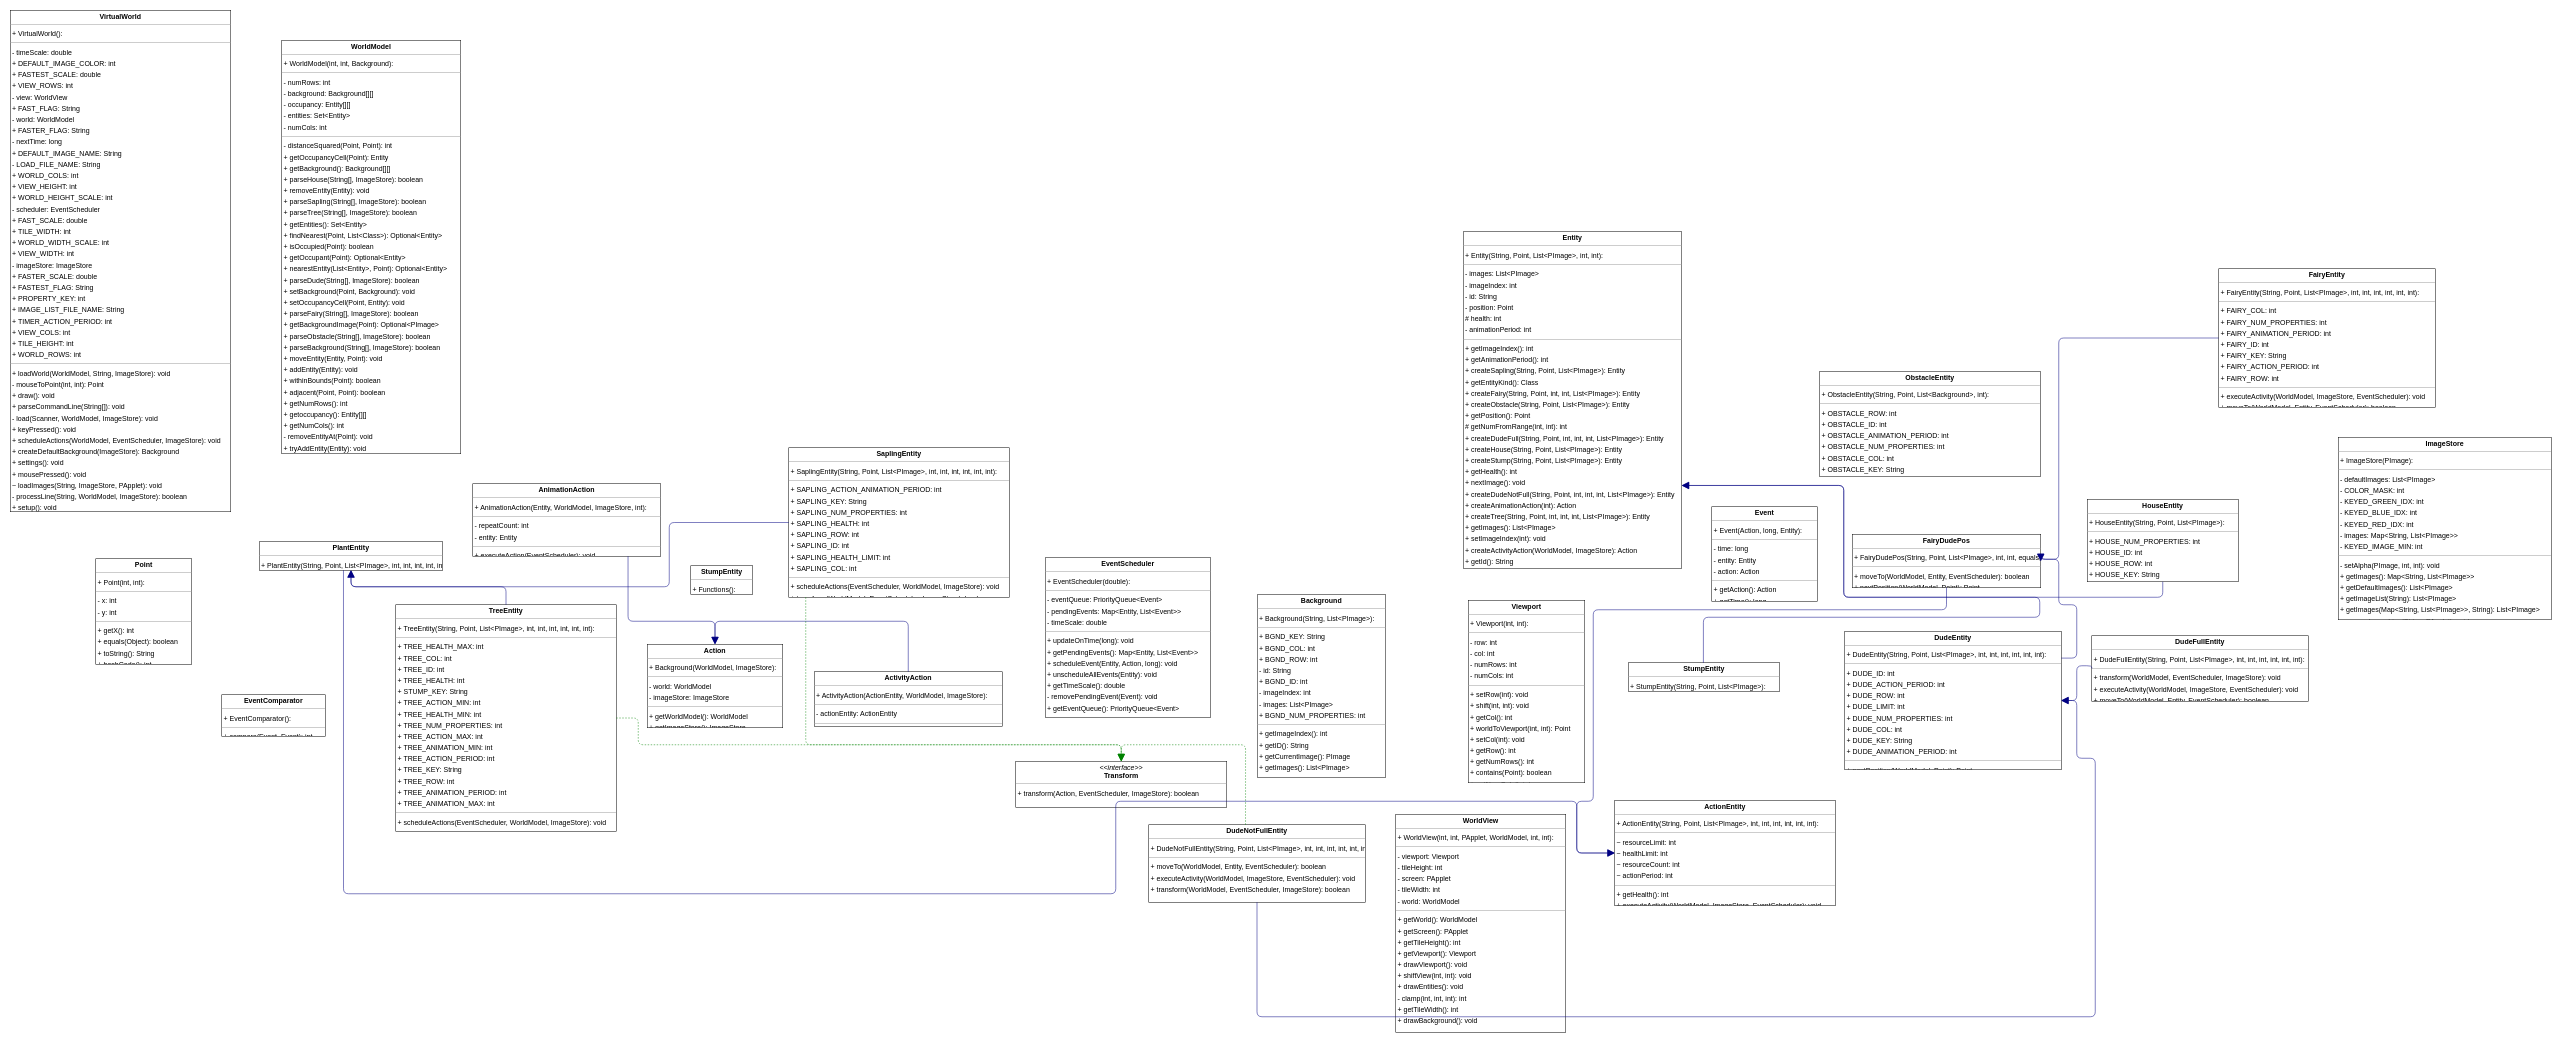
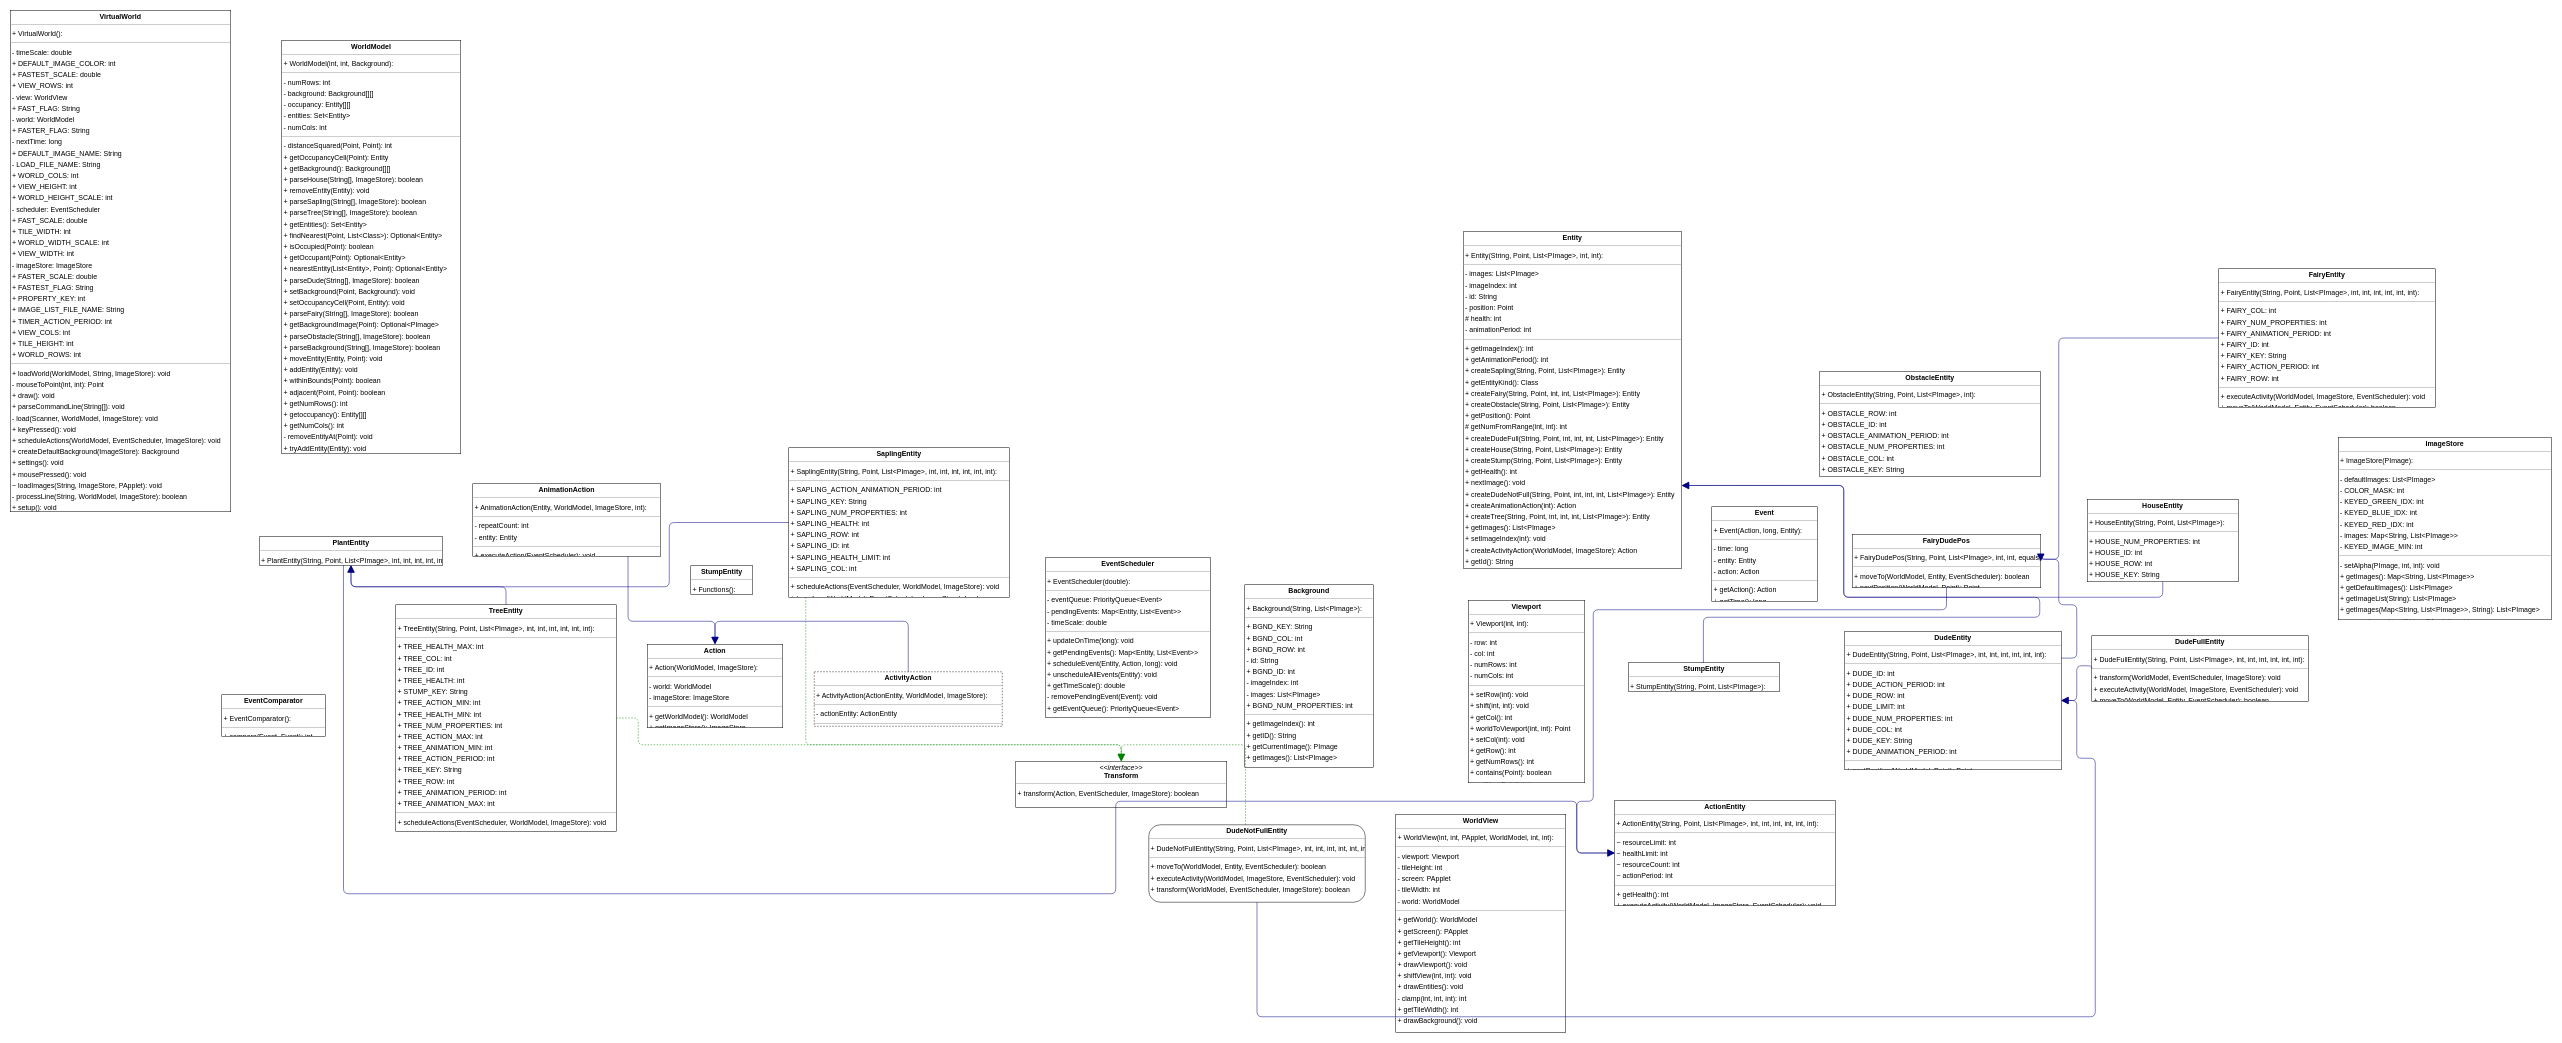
node "ObstacleEntity + ObstacleEntity(String, Point, List<Background>, int): + OBSTACLE_ROW: int + OBSTACLE_ID: int + OBSTACLE_ANIMATION_PERIOD: int + OBSTACLE_NUM_PROPERTIES: int + OBSTACLE_COL: int + OBSTACLE_KEY: String + scheduleActions(EventScheduler, WorldModel, ImageStore): void": label "ObstacleEntity + ObstacleEntity(String, Point, List<Background>, int): + OBSTACLE_ROW: int + OBSTACLE_ID: int + OBSTACLE_ANIMATION_PERIOD: int + OBSTACLE_NUM_PROPERTIES: int + OBSTACLE_COL: int + OBSTACLE_KEY: String + scheduleActions(EventScheduler, WorldModel, ImageStore): void" -> "ObstacleEntity + ObstacleEntity(String, Point, List<PImage>, int): + OBSTACLE_ROW: int + OBSTACLE_ID: int + OBSTACLE_ANIMATION_PERIOD: int + OBSTACLE_NUM_PROPERTIES: int + OBSTACLE_COL: int + OBSTACLE_KEY: String + scheduleActions(EventScheduler, WorldModel, ImageStore): void"
node "PlantEntity + PlantEntity(String, Point, List<PImage>, int, int, int, int, int, int):": moved (351, 556) -> (351, 551)
node "Point + Point(int, int): - x: int - y: int + getX(): int + equals(Object): boolean + toString(): String + hashCode(): int + getY(): int": removed
node "Action + Background(WorldModel, ImageStore): - world: WorldModel - imageStore: ImageStore + getWorldModel(): WorldModel + getImageStore(): ImageStore + executeAction(EventScheduler): void": label "Action + Background(WorldModel, ImageStore): - world: WorldModel - imageStore: ImageStore + getWorldModel(): WorldModel + getImageStore(): ImageStore + executeAction(EventScheduler): void" -> "Action + Action(WorldModel, ImageStore): - world: WorldModel - imageStore: ImageStore + getWorldModel(): WorldModel + getImageStore(): ImageStore + executeAction(EventScheduler): void"
node "Background + Background(String, List<PImage>): + BGND_KEY: String + BGND_COL: int + BGND_ROW: int - id: String + BGND_ID: int - imageIndex: int - images: List<PImage> + BGND_NUM_PROPERTIES: int + getImageIndex(): int + getID(): String + getCurrentImage(): PImage + getImages(): List<PImage>": moved (1322, 686) -> (1309, 676)
node "ActivityAction + ActivityAction(ActionEntity, WorldModel, ImageStore): - actionEntity: ActionEntity + executeAction(EventScheduler): void": style solid -> dashed
node "DudeNotFullEntity + DudeNotFullEntity(String, Point, List<PImage>, int, int, int, int, int, int): + moveTo(WorldModel, Entity, EventScheduler): boolean + executeActivity(WorldModel, ImageStore, EventScheduler): void + transform(WorldModel, EventScheduler, ImageStore): boolean": shape rectangle -> rounded rectangle
